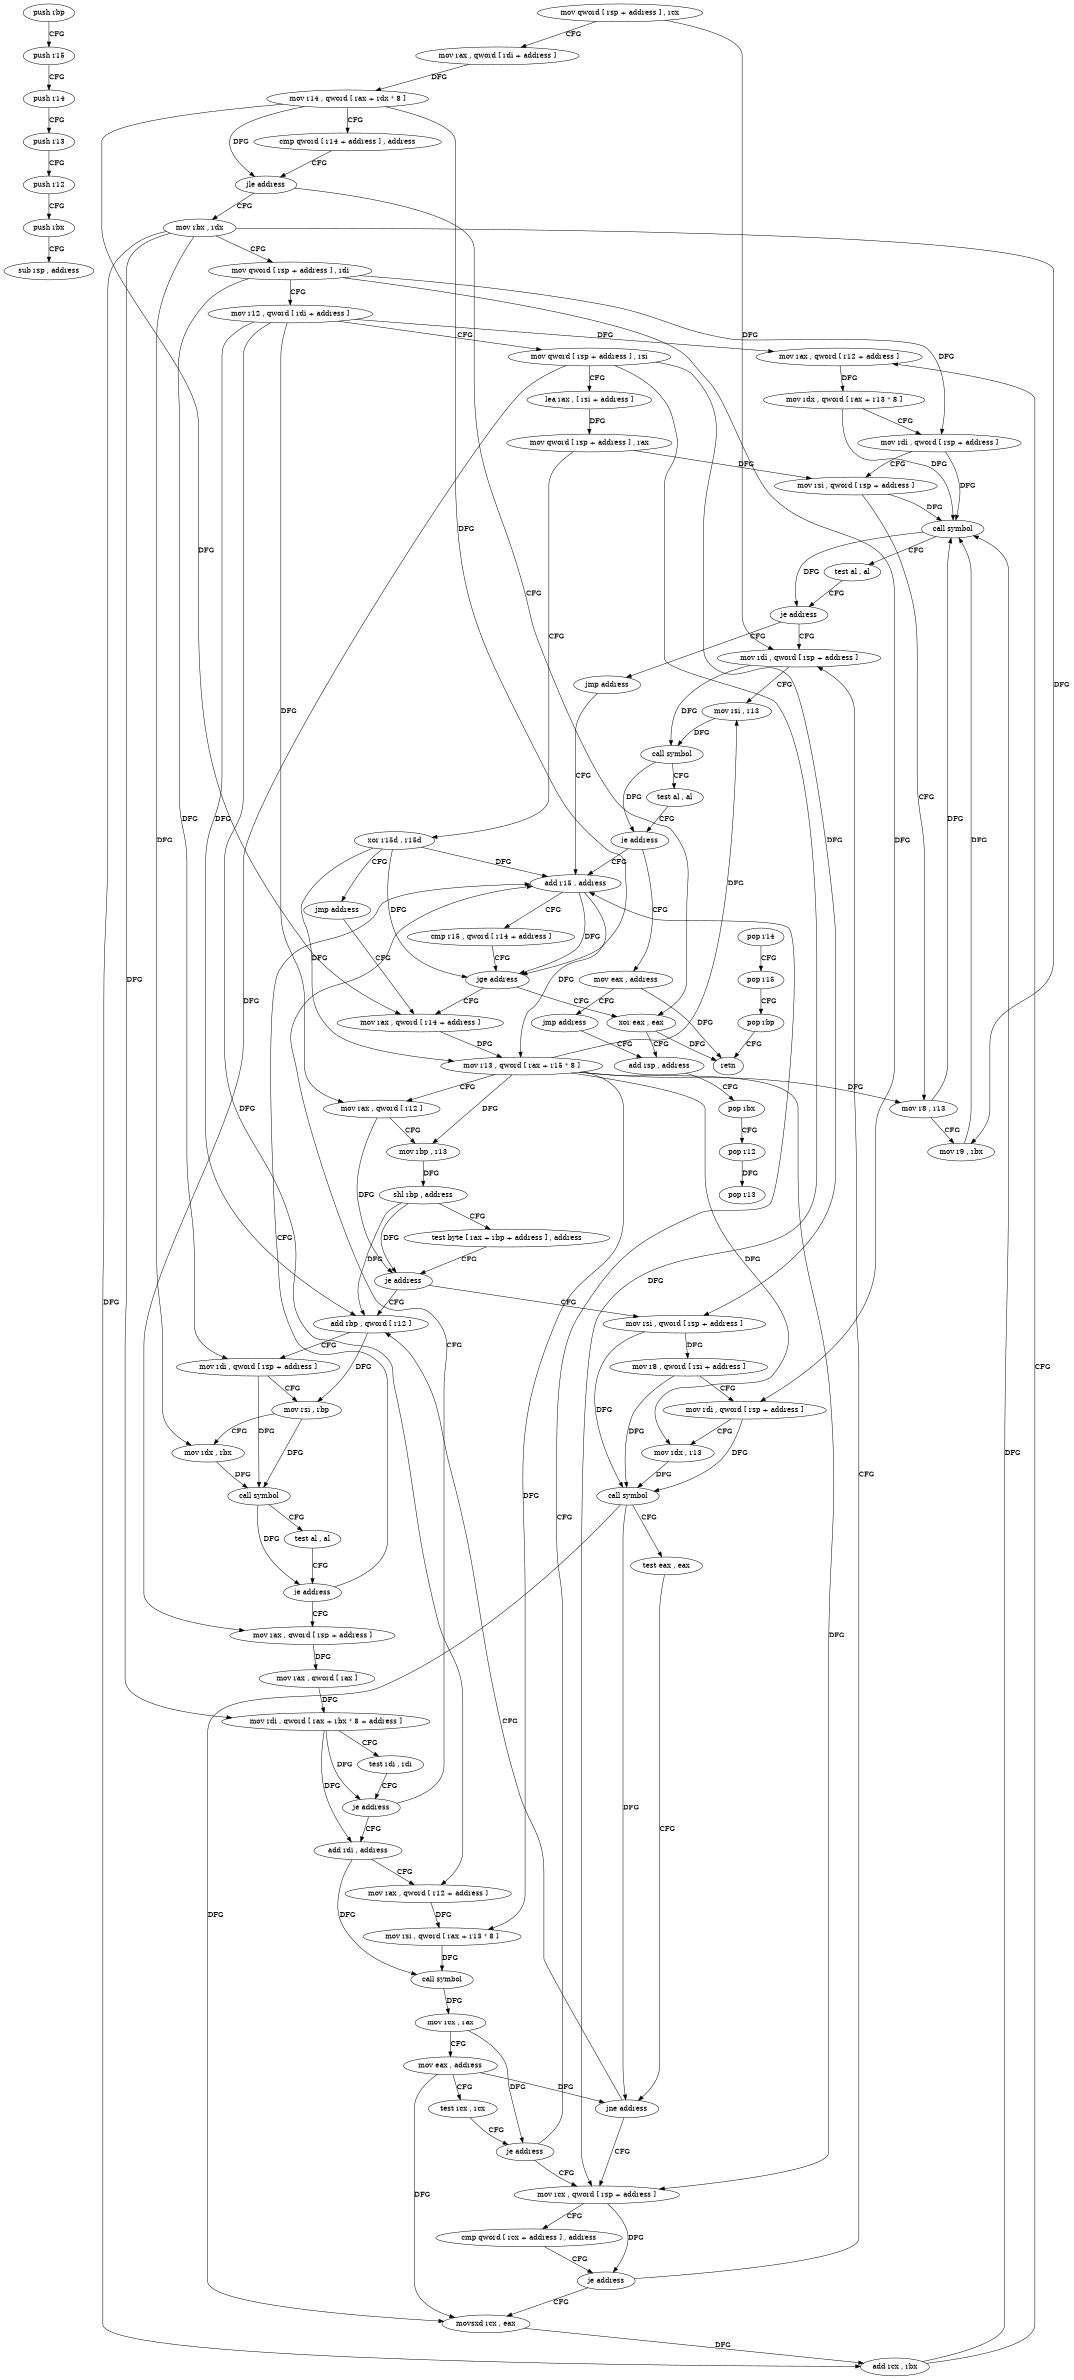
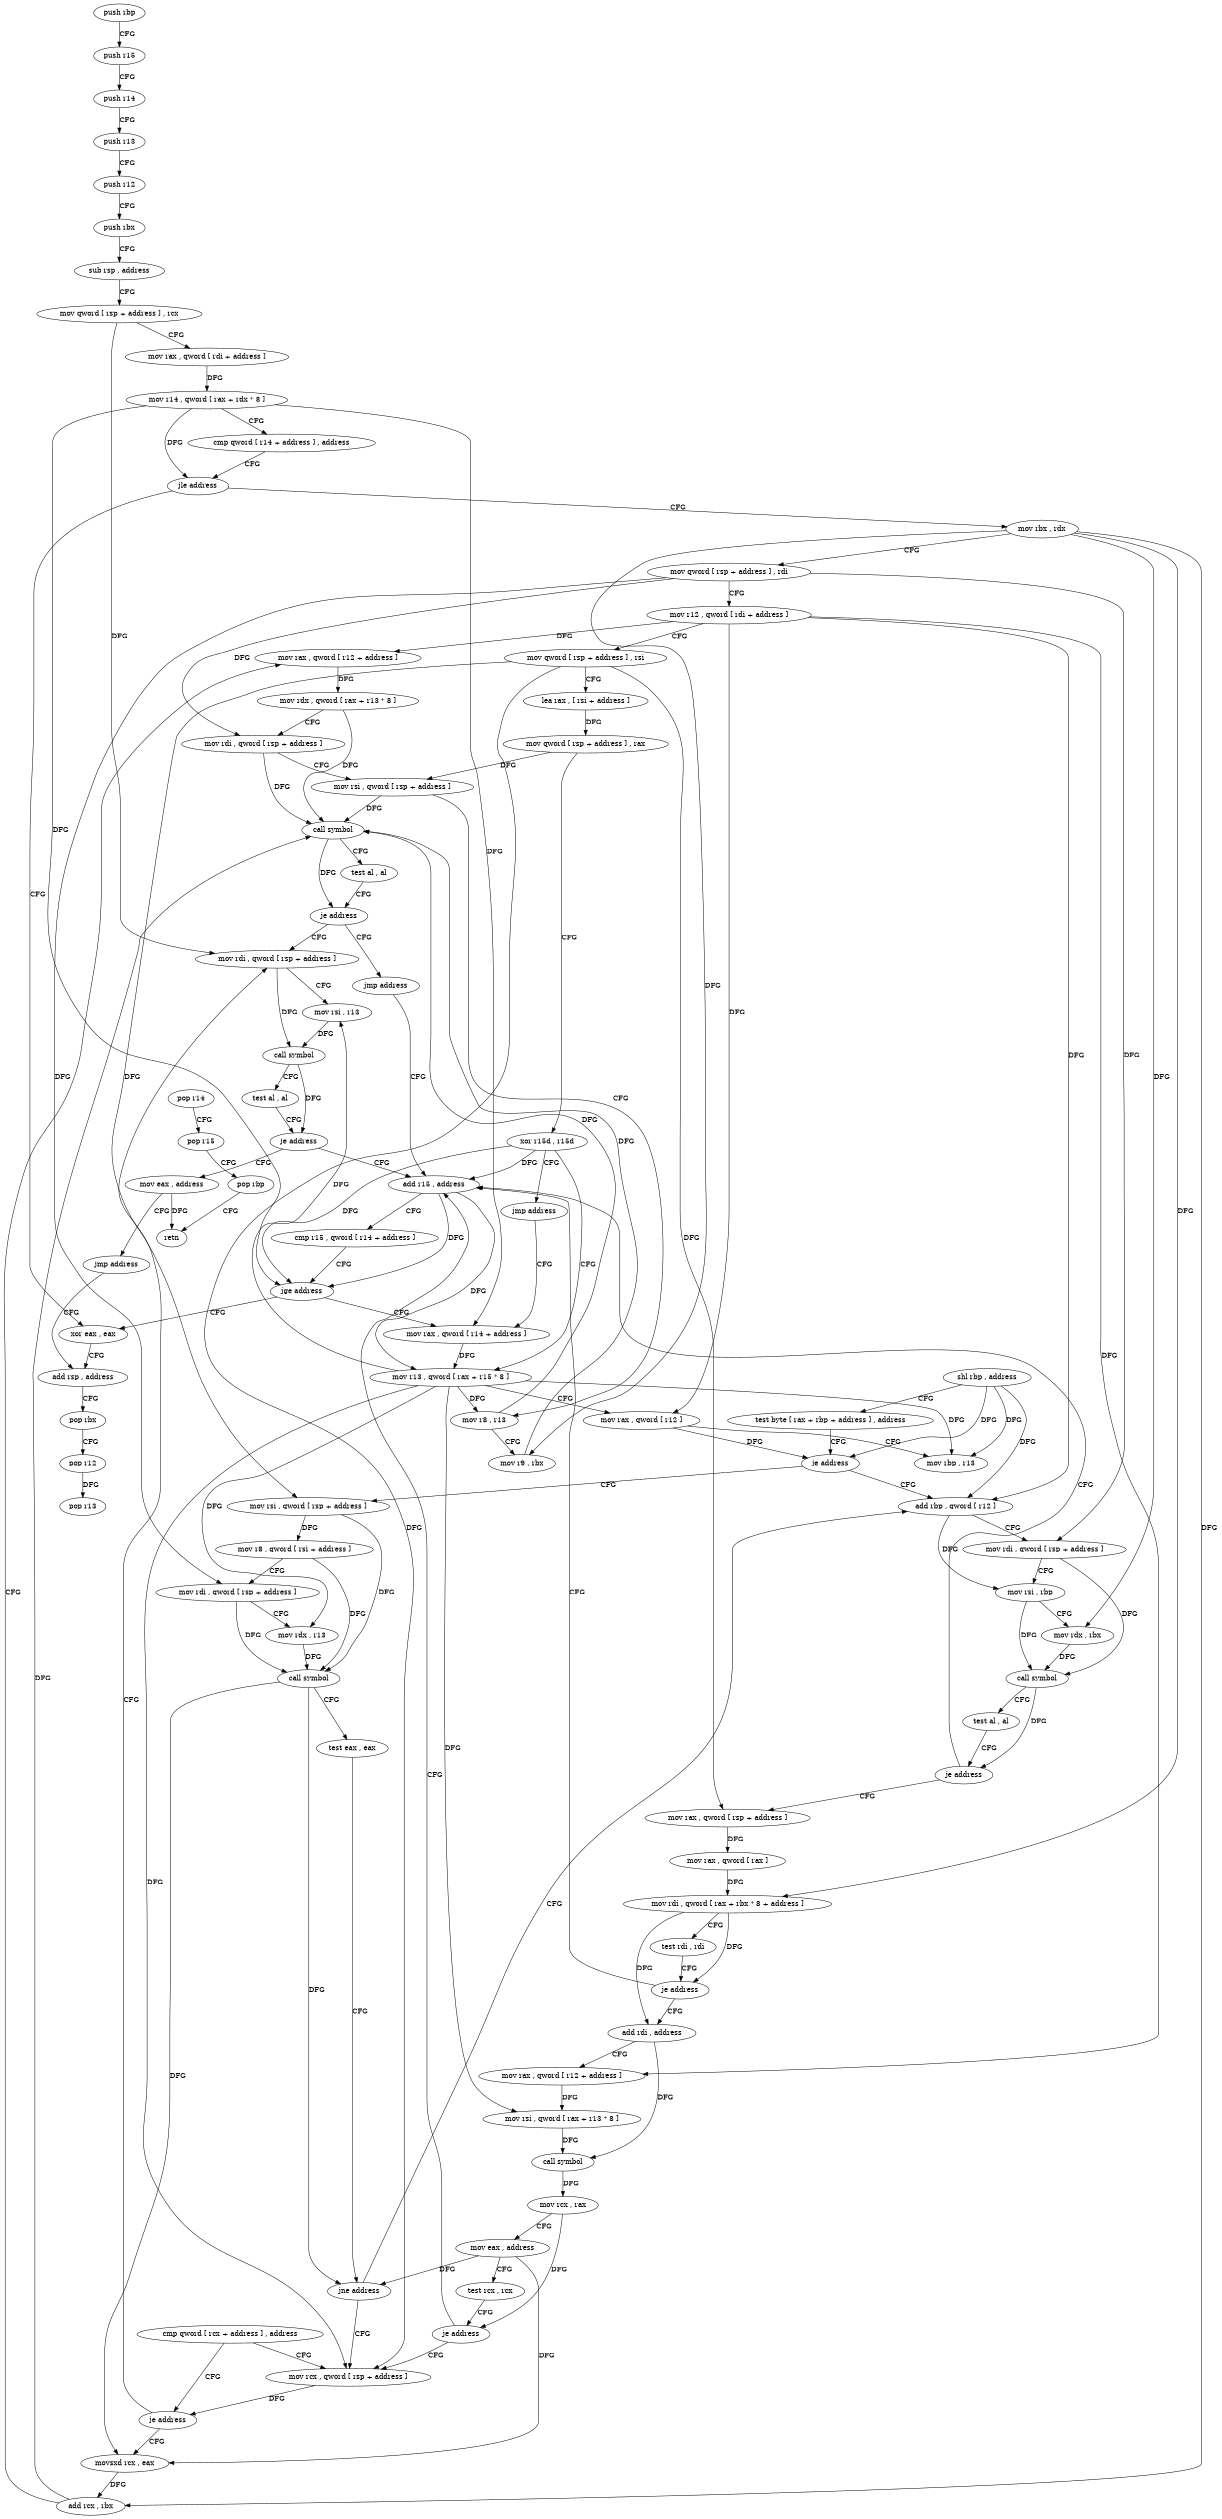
edge "sub rsp , address" -> "mov qword [ rsp + address ] , rcx": added, label "CFG"
edge "xor r15d , r15d" -> "mov r13 , qword [ rax + r15 * 8 ]": label "DFG" -> "CFG"
edge "xor eax , eax" -> "retn": removed, label "DFG"
edge "mov rbp , r13" -> "shl rbp , address": reversed
edge "mov rcx , qword [ rsp + address ]" -> "cmp qword [ rcx + address ] , address": reversed
